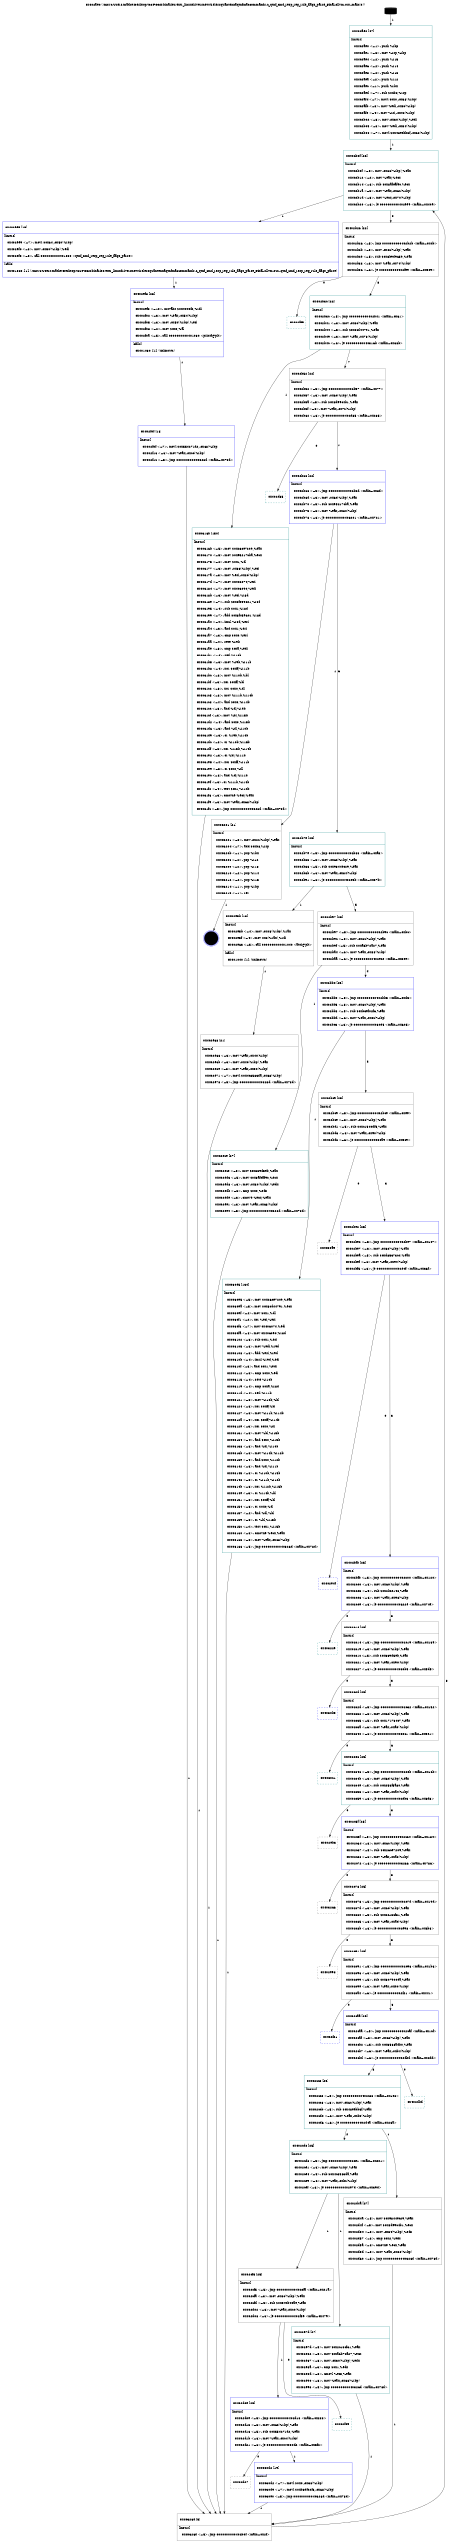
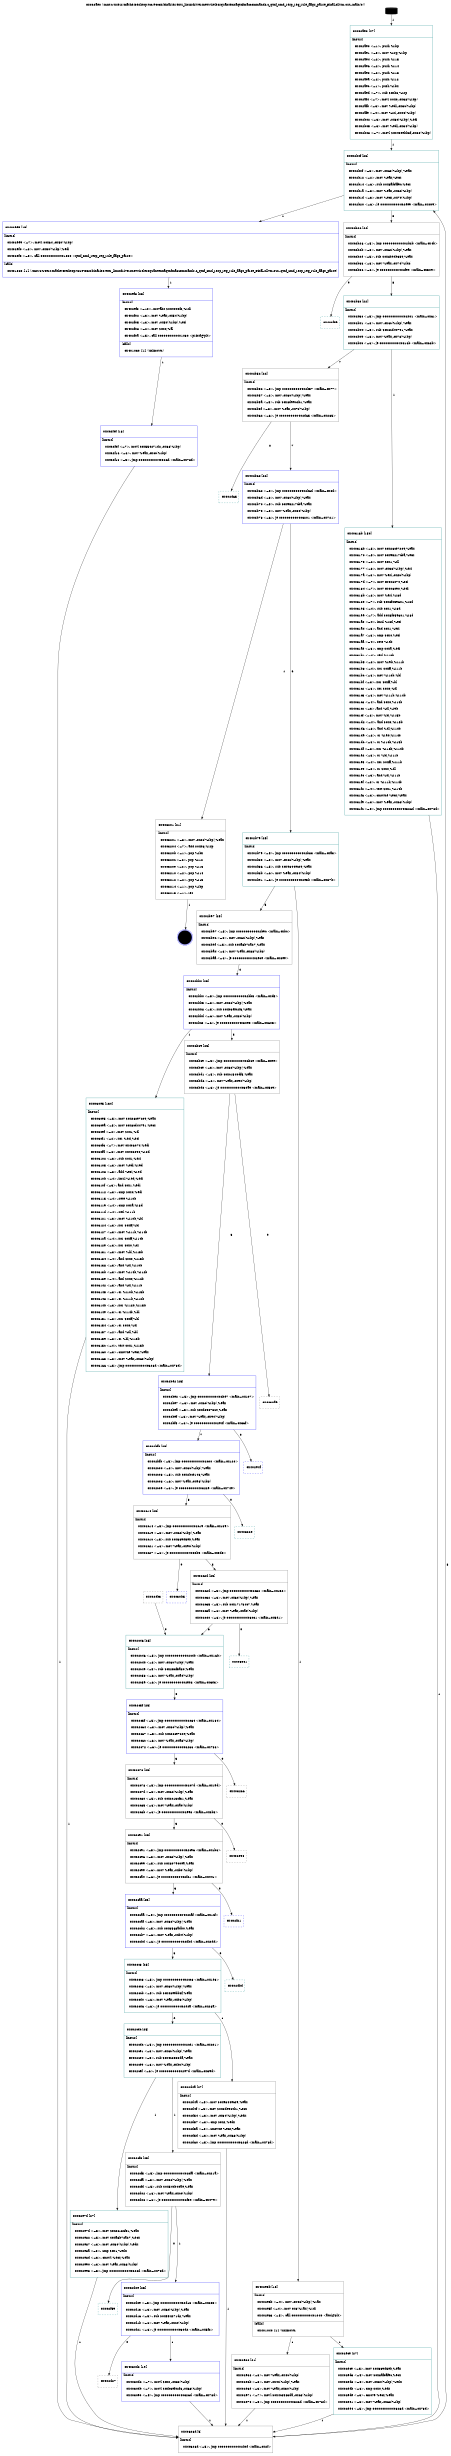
edge "0x402b97 [25]" -> "0x402ece [27]": now "0x402e5b [13]" -> "0x402ece [27]"
edge "0x402be2 [25]" -> "0x402bfb [25]": label " 3" -> " 7"
edge "0x402c46 [25]" -> "0x402eb3": reversed
